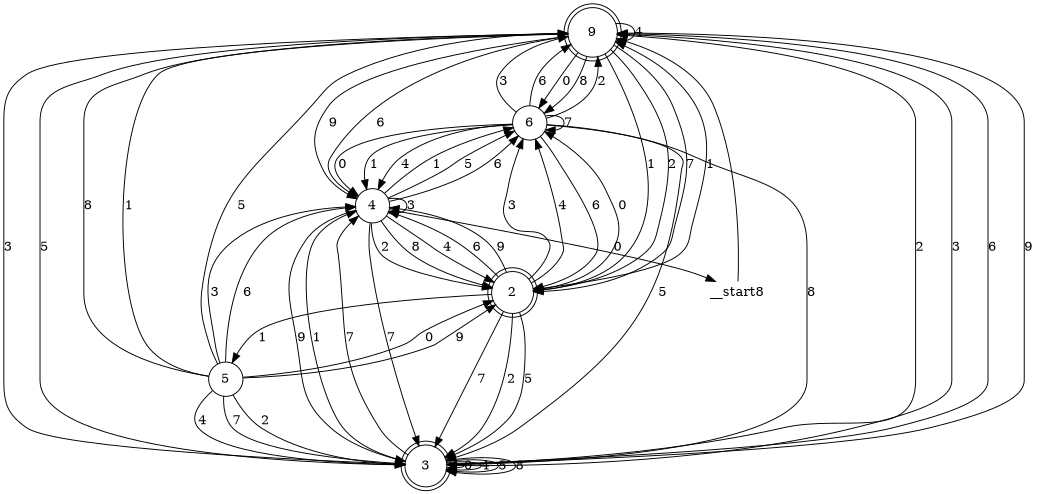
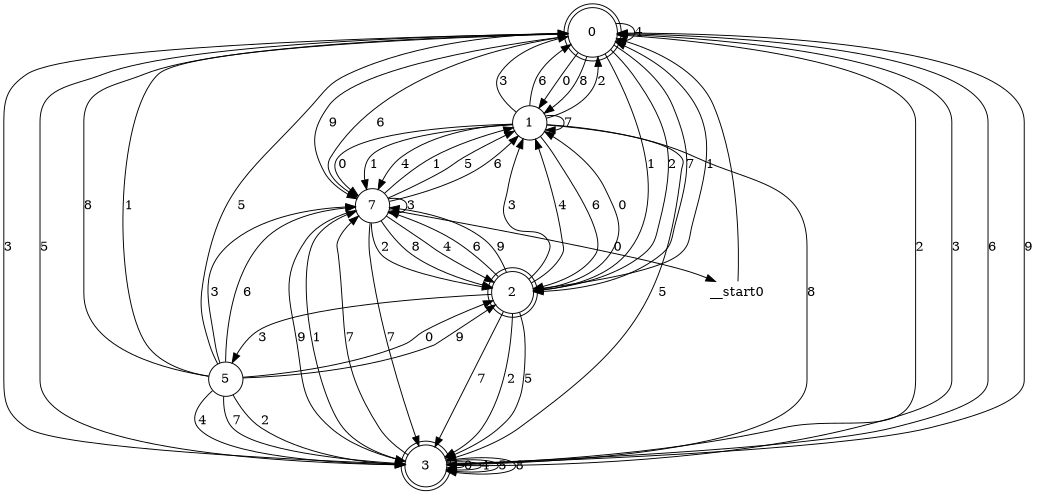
node "9": label "9" -> "0"
node "6": label "6" -> "1"
node "4": label "4" -> "7"
node "__start8": label "__start8" -> "__start0"
edge "2" -> "5": label "1" -> "3"
